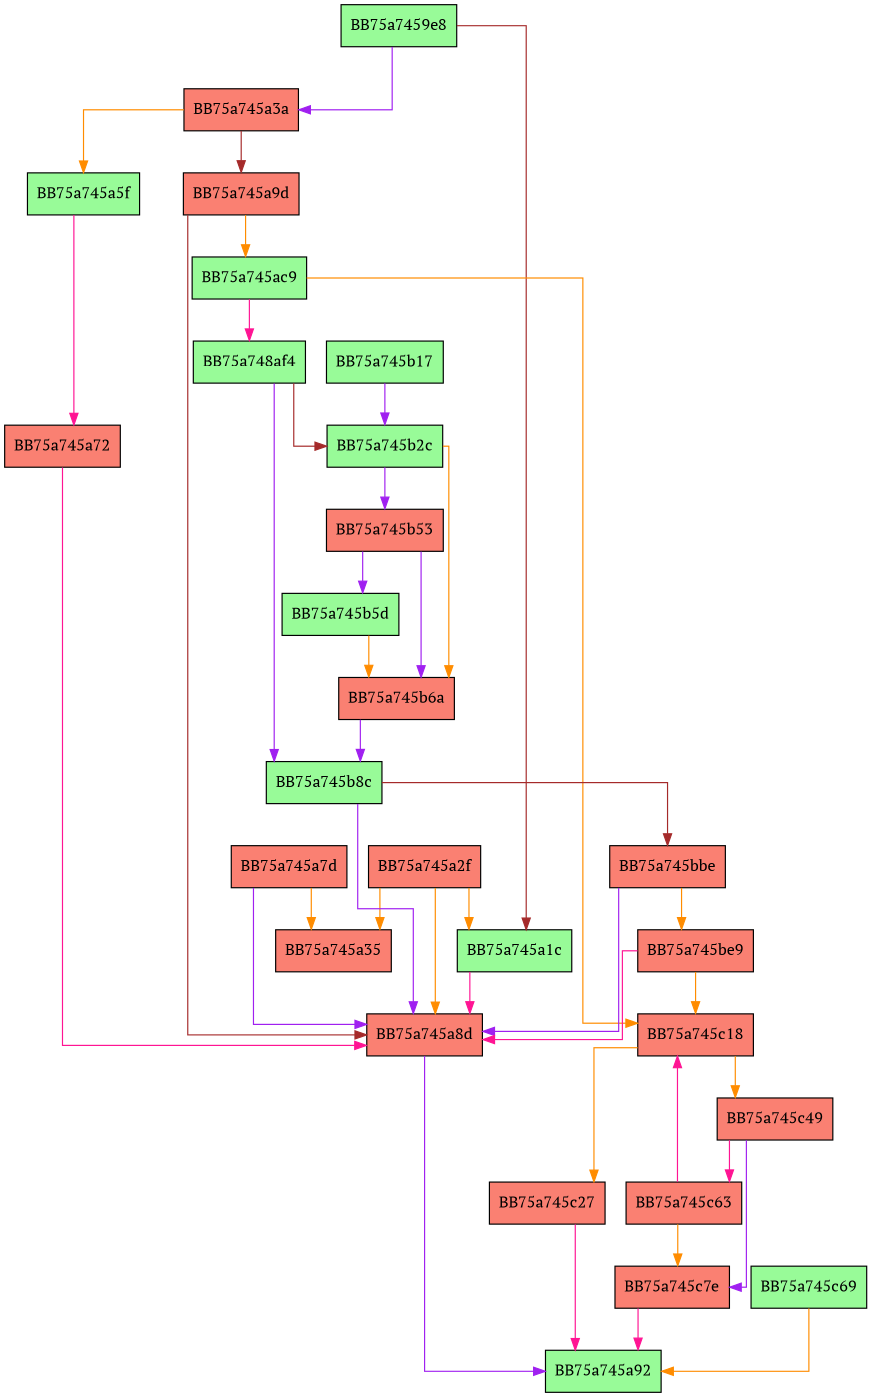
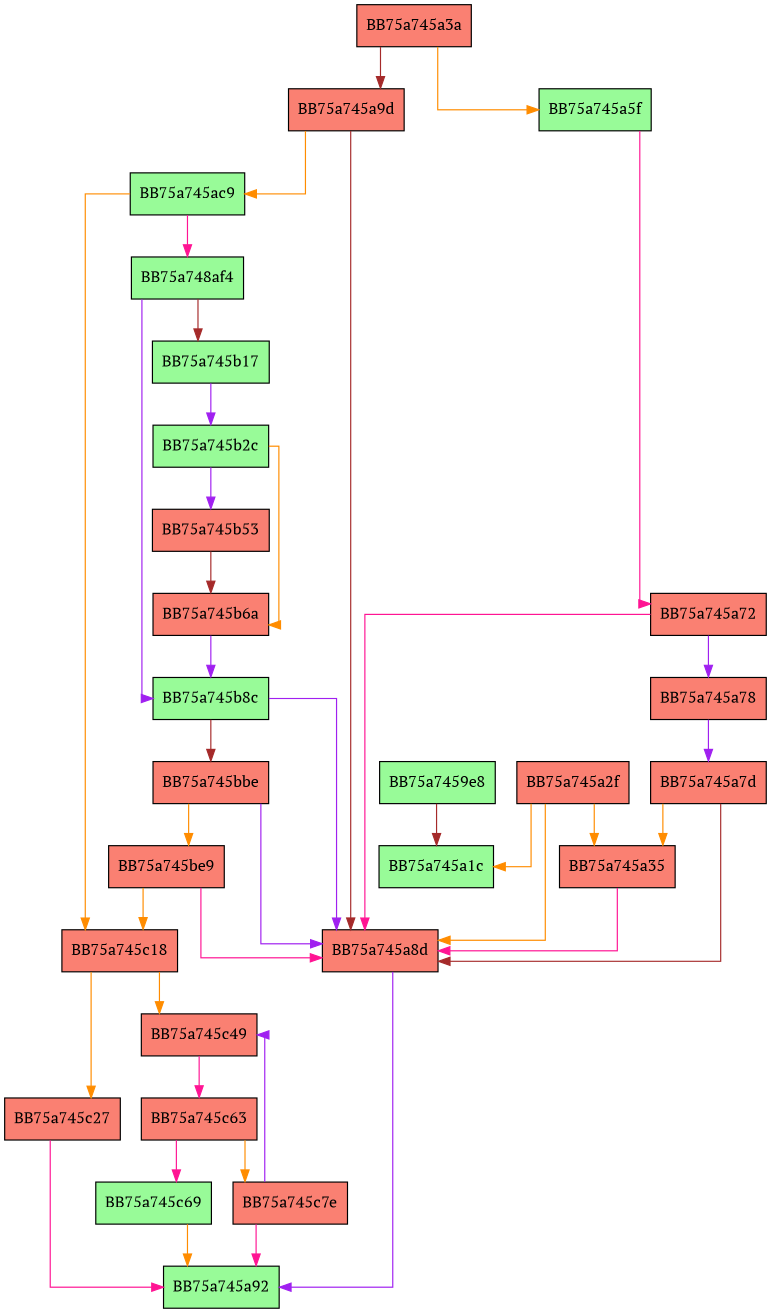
edge "BB75a7459e8" -> "BB75a745a3a": removed
edge "BB75a748af4" -> "BB75a745b2c": now "BB75a748af4" -> "BB75a745b17"
edge "BB75a745b53" -> "BB75a745b6a": color purple -> brown
node "BB75a745b5d": removed
node "BB75a745a78": added
edge "BB75a745a1c" -> "BB75a745a8d": now "BB75a745a35" -> "BB75a745a8d"
edge "BB75a745a7d" -> "BB75a745a8d": color purple -> brown
edge "BB75a745c63" -> "BB75a745c18": now "BB75a745c63" -> "BB75a745c69"
edge "BB75a745c49" -> "BB75a745c7e": reversed
